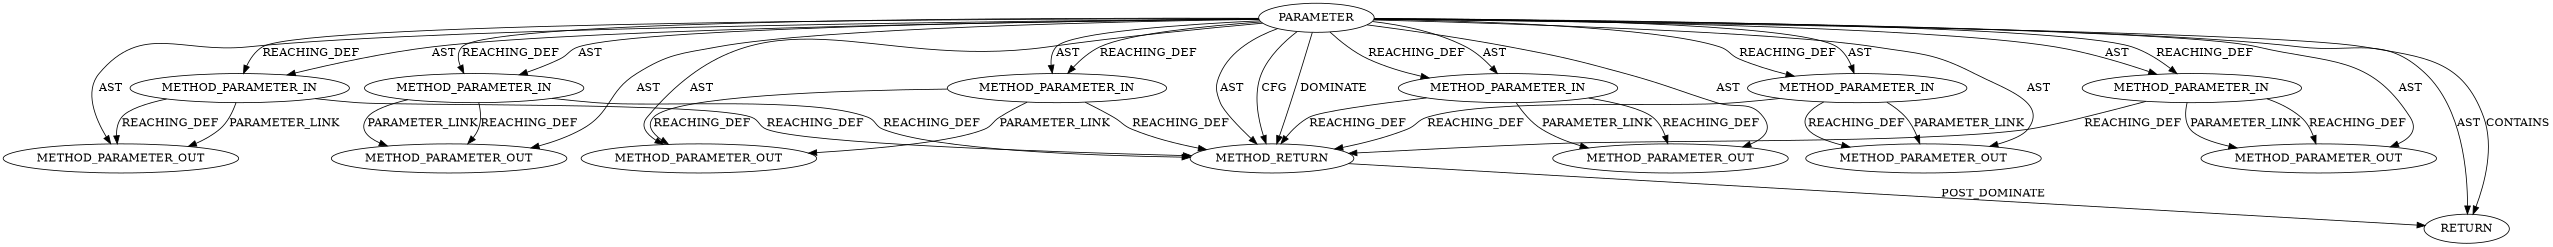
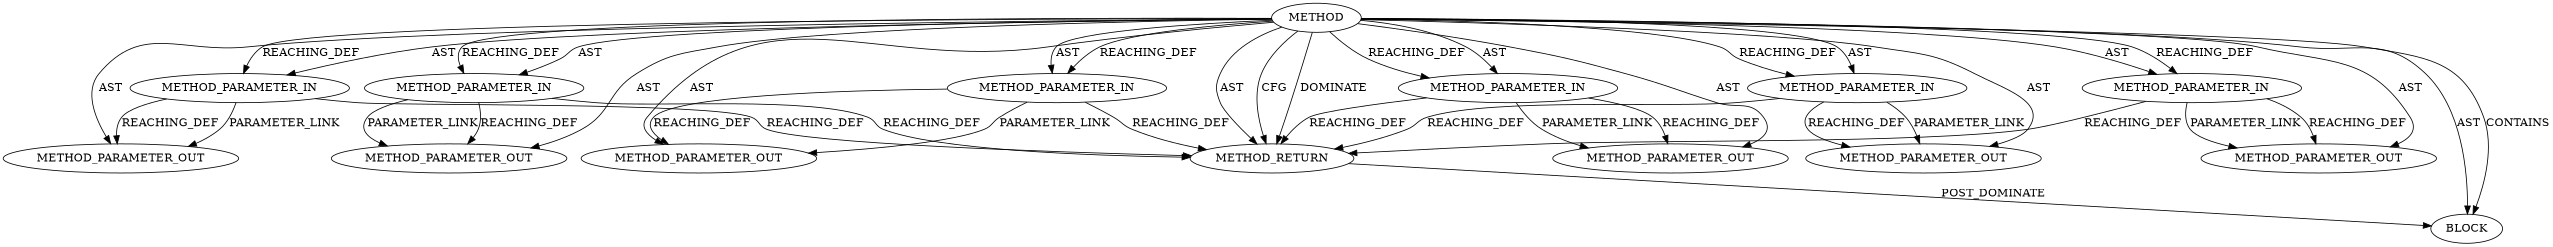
node "PARAMETER": label "PARAMETER" -> "METHOD"
node "RETURN": label "RETURN" -> "BLOCK"
